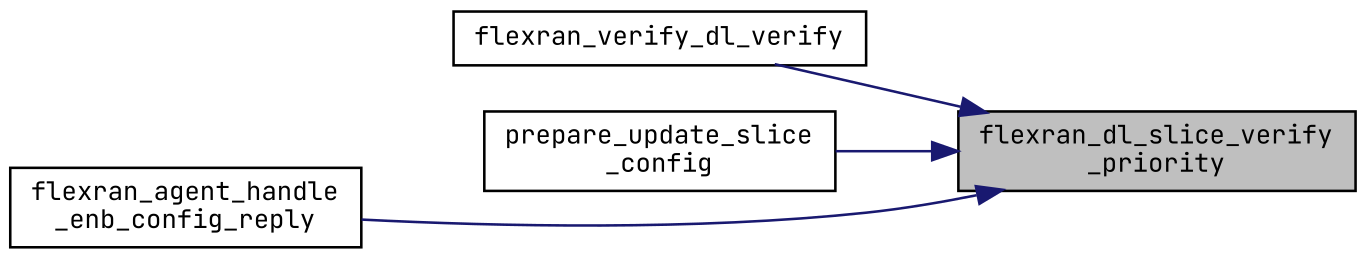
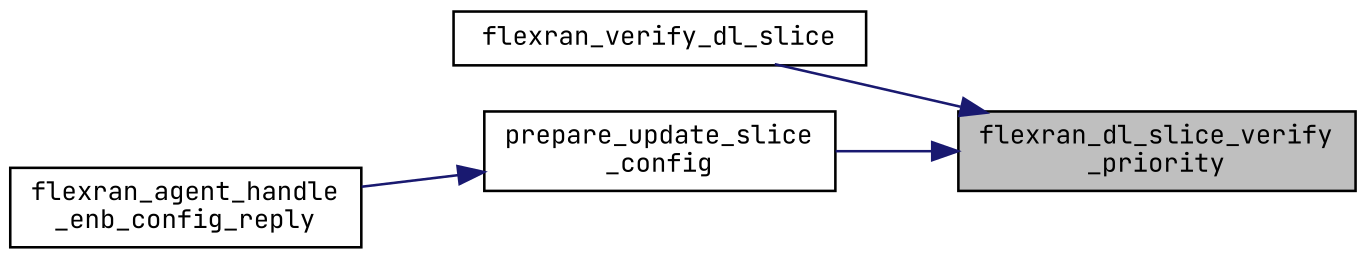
node "flexran_verify_dl_verify": label "flexran_verify_dl_verify" -> "flexran_verify_dl_slice"
edge "flexran_agent_handle _enb_config_reply" -> "flexran_dl_slice_verify _priority": now "flexran_agent_handle _enb_config_reply" -> "prepare_update_slice _config"
